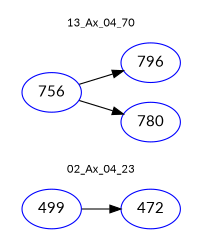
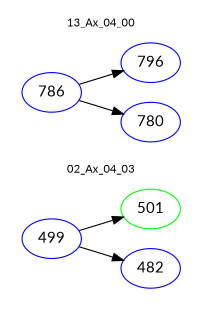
cluster "13_Ax_04_70": label "13_Ax_04_70" -> "13_Ax_04_00"
node "756": label "756" -> "786"
cluster "02_Ax_04_23": label "02_Ax_04_23" -> "02_Ax_04_03"
node "501": added
node "472": label "472" -> "482"
